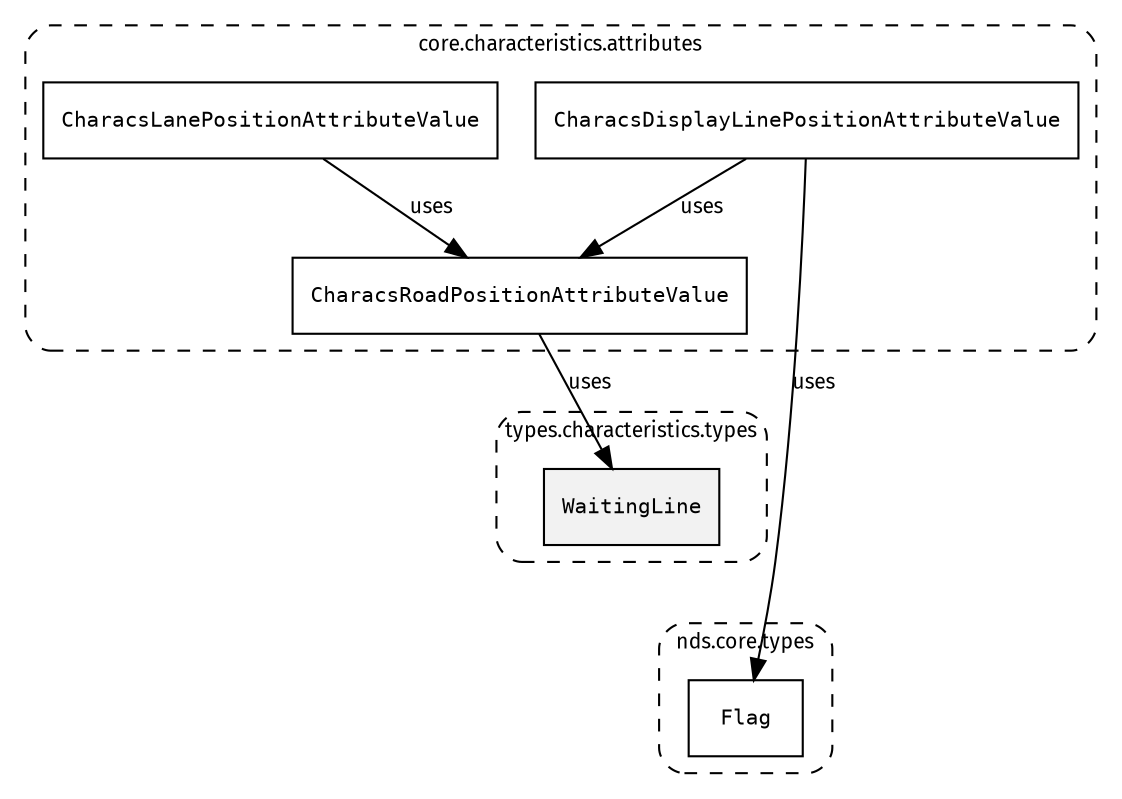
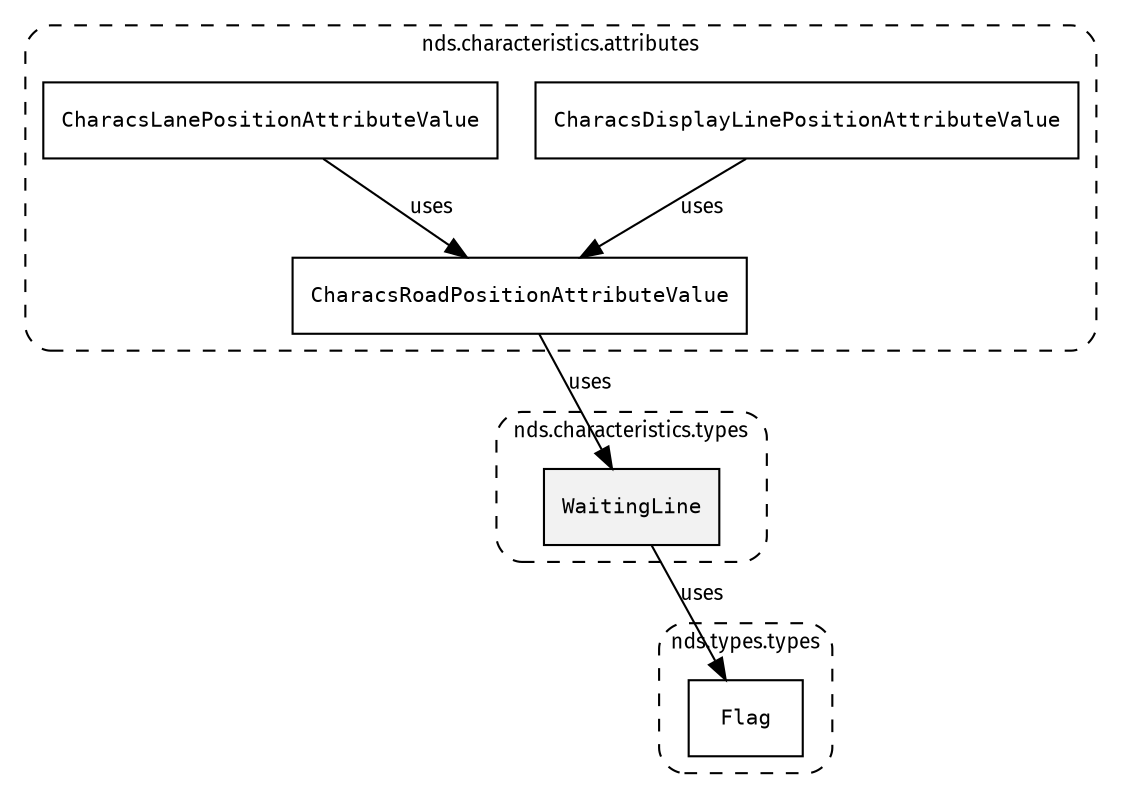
cluster "core.characteristics.attributes": label "core.characteristics.attributes" -> "nds.characteristics.attributes"
edge "CharacsDisplayLinePositionAttributeValue" -> "Flag": now "WaitingLine" -> "Flag"
cluster "types.characteristics.types": label "types.characteristics.types" -> "nds.characteristics.types"
cluster "nds.core.types": label "nds.core.types" -> "nds.types.types"
